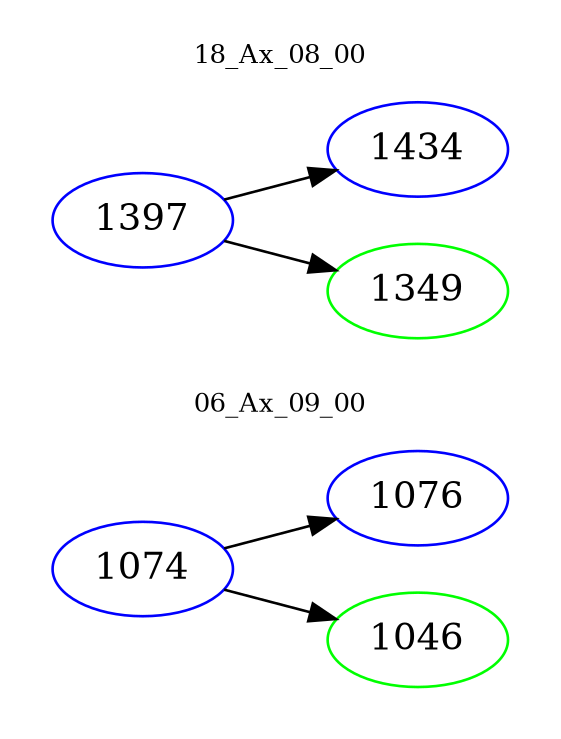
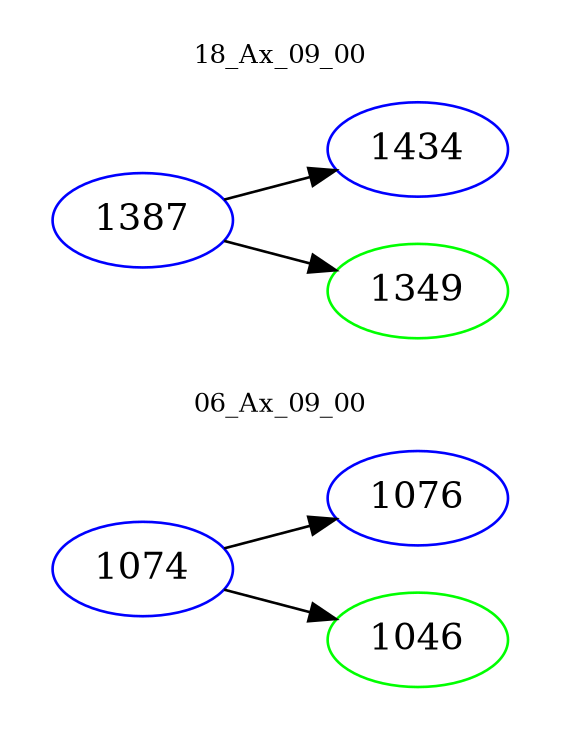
cluster "18_Ax_08_00": label "18_Ax_08_00" -> "18_Ax_09_00"
node "1397": label "1397" -> "1387"
